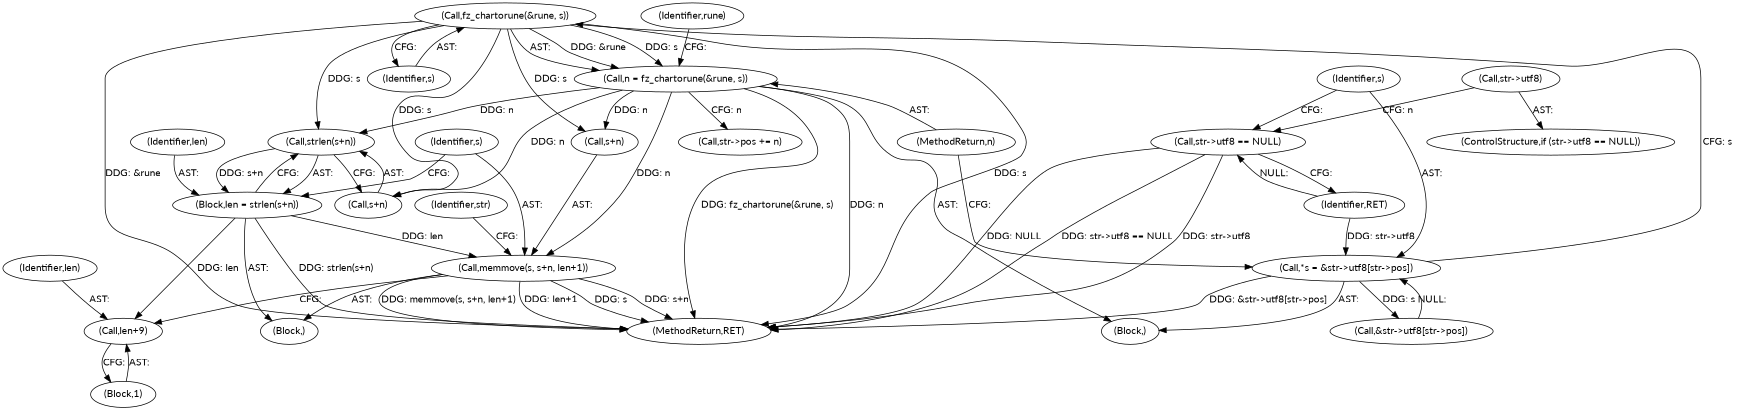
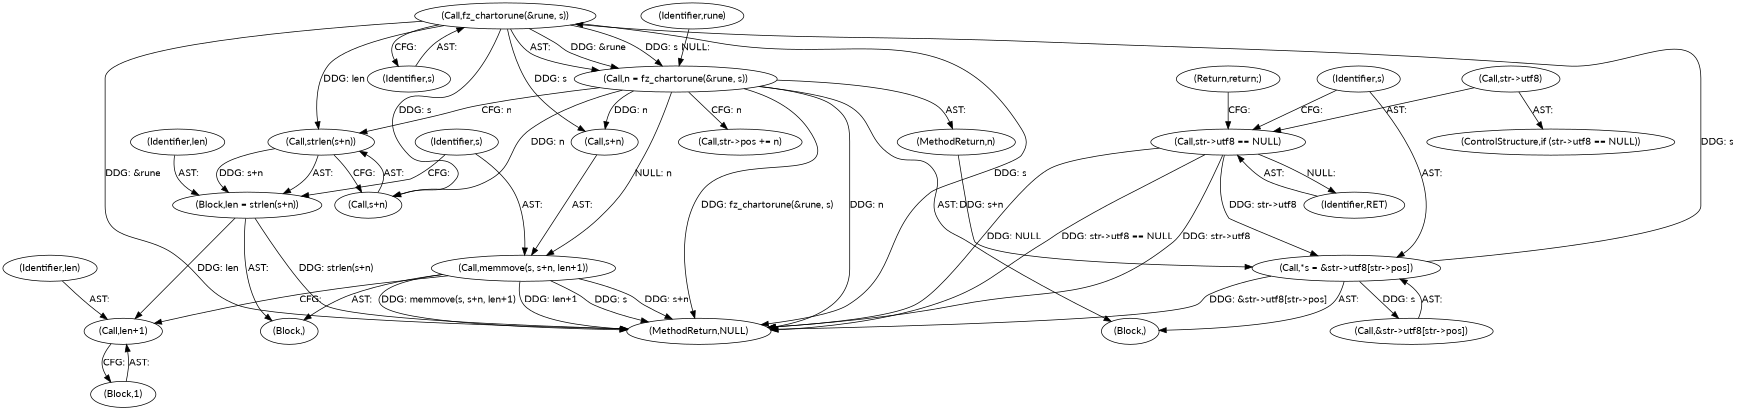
edge "(Identifier,rune)" -> "(Call,n = fz_chartorune(&rune, s))": label "CFG: " -> "NULL: "
edge "(Call,fz_chartorune(&rune, s))" -> "(Call,strlen(s+n))": label "DDG: s" -> "DDG: len"
node "(Return,return;)": added
edge "(MethodReturn,n)" -> "(Call,n = fz_chartorune(&rune, s))": reversed
edge "(Call,n = fz_chartorune(&rune, s))" -> "(Call,strlen(s+n))": label "DDG: n" -> "CFG: n"
edge "(Call,str->utf8)" -> "(Call,str->utf8 == NULL)": label "CFG: n" -> "AST: "
edge "(Call,*s = &str->utf8[str->pos])" -> "(Call,fz_chartorune(&rune, s))": label "CFG: s" -> "DDG: s"
edge "(Block,len = strlen(s+n))" -> "(Call,strlen(s+n))": removed, label "CFG:"
edge "(Call,n = fz_chartorune(&rune, s))" -> "(Call,memmove(s, s+n, len+1))": label "DDG: n" -> "NULL: n"
edge "(Identifier,RET)" -> "(Call,str->utf8 == NULL)": label "NULL: " -> "AST: "
edge "(Call,str->utf8 == NULL)" -> "(Identifier,RET)": label "CFG: " -> "NULL: "
node "(Identifier,str)": removed
edge "(MethodReturn,n)" -> "(Call,*s = &str->utf8[str->pos])": label "CFG: " -> "DDG: s+n"
edge "(Identifier,RET)" -> "(Call,*s = &str->utf8[str->pos])": now "(Call,str->utf8 == NULL)" -> "(Call,*s = &str->utf8[str->pos])"
edge "(Block,len = strlen(s+n))" -> "(Call,memmove(s, s+n, len+1))": removed, label "DDG: len"
edge "(Call,&str->utf8[str->pos])" -> "(Call,*s = &str->utf8[str->pos])": label "NULL: " -> "AST: "
node "(Call,len+9)": label "(Call,len+9)" -> "(Call,len+1)"
node "(MethodReturn,RET)": label "(MethodReturn,RET)" -> "(MethodReturn,NULL)"
